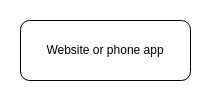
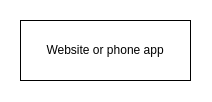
node "Website or phone app": shape rounded rectangle -> rectangle
